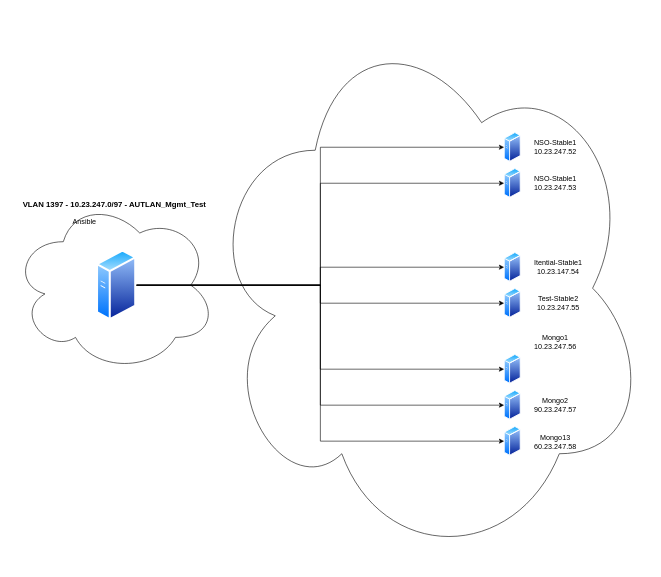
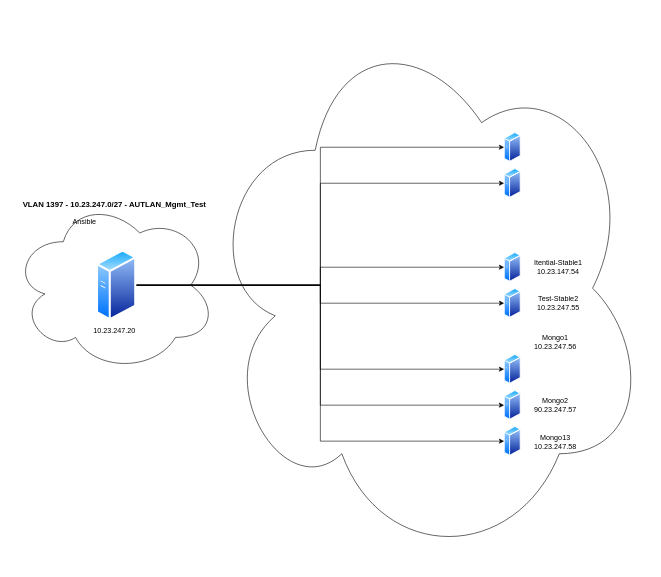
node "NSO-Stable1 10.23.247.52": removed
node "NSO-Stable1 10.23.247.53": removed
node "VLAN 1397 - 10.23.247.0/97 - AUTLAN_Mgmt_Test": label "VLAN 1397 - 10.23.247.0/97 - AUTLAN_Mgmt_Test" -> "VLAN 1397 - 10.23.247.0/27 - AUTLAN_Mgmt_Test"
node "10.23.247.20": added
node "Mongo13 60.23.247.58": label "Mongo13 60.23.247.58" -> "Mongo13 10.23.247.58"
